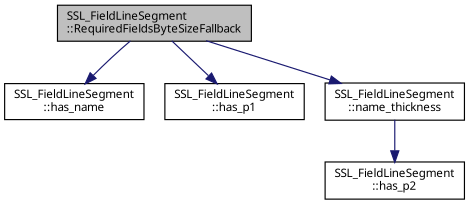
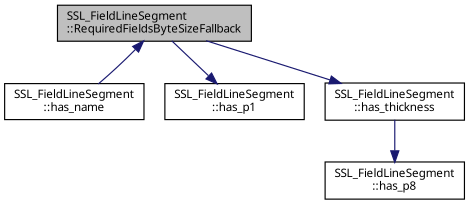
edge "SSL_FieldLineSegment ::RequiredFieldsByteSizeFallback" -> "SSL_FieldLineSegment ::has_name": reversed
node "SSL_FieldLineSegment ::name_thickness": label "SSL_FieldLineSegment ::name_thickness" -> "SSL_FieldLineSegment ::has_thickness"
node "SSL_FieldLineSegment ::has_p2": label "SSL_FieldLineSegment ::has_p2" -> "SSL_FieldLineSegment ::has_p8"
